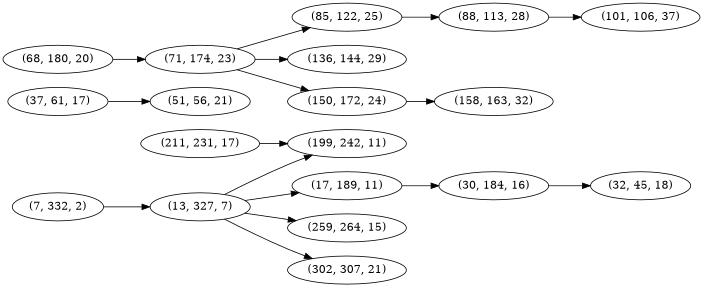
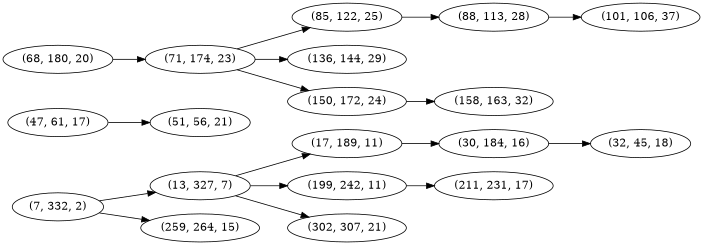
node "(37, 61, 17)": label "(37, 61, 17)" -> "(47, 61, 17)"
edge "(211, 231, 17)" -> "(199, 242, 11)": reversed
edge "(13, 327, 7)" -> "(259, 264, 15)": now "(7, 332, 2)" -> "(259, 264, 15)"
